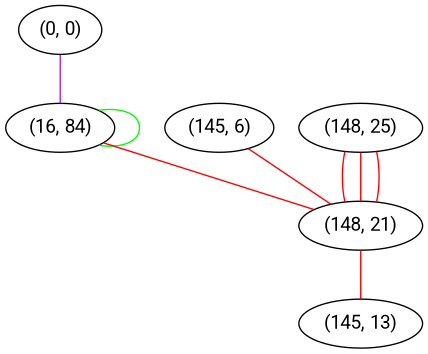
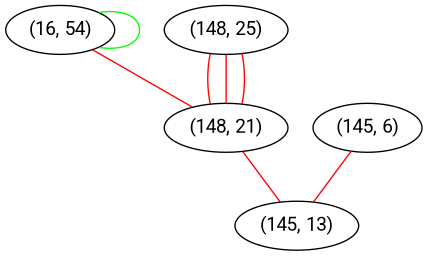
node "(0, 0)": removed
node "(16, 84)": label "(16, 84)" -> "(16, 54)"
edge "(145, 6)" -- "(148, 21)": now "(145, 6)" -- "(145, 13)"
